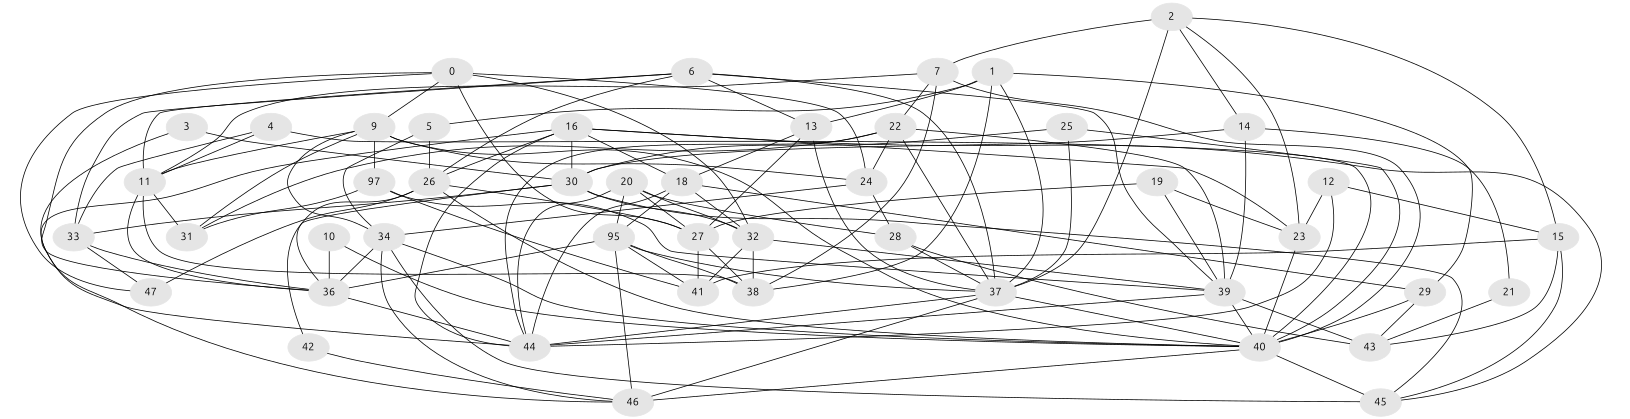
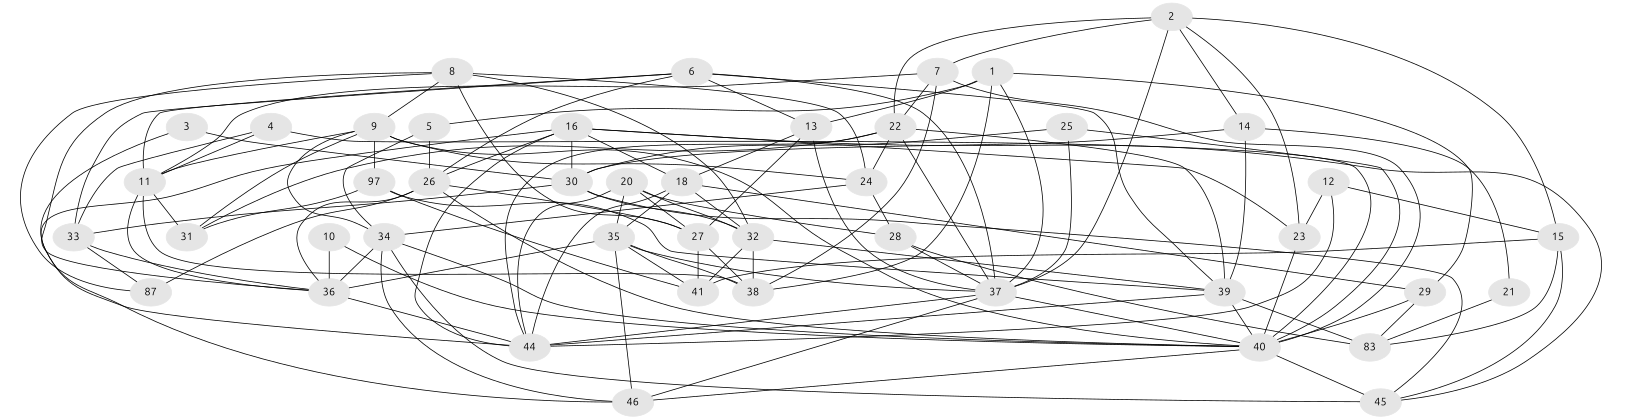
edge "2" -- "22": added
node "0": label "0" -> "8"
node "19": removed
node "95": label "95" -> "35"
node "47": label "47" -> "87"
node "42": removed
node "43": label "43" -> "83"
